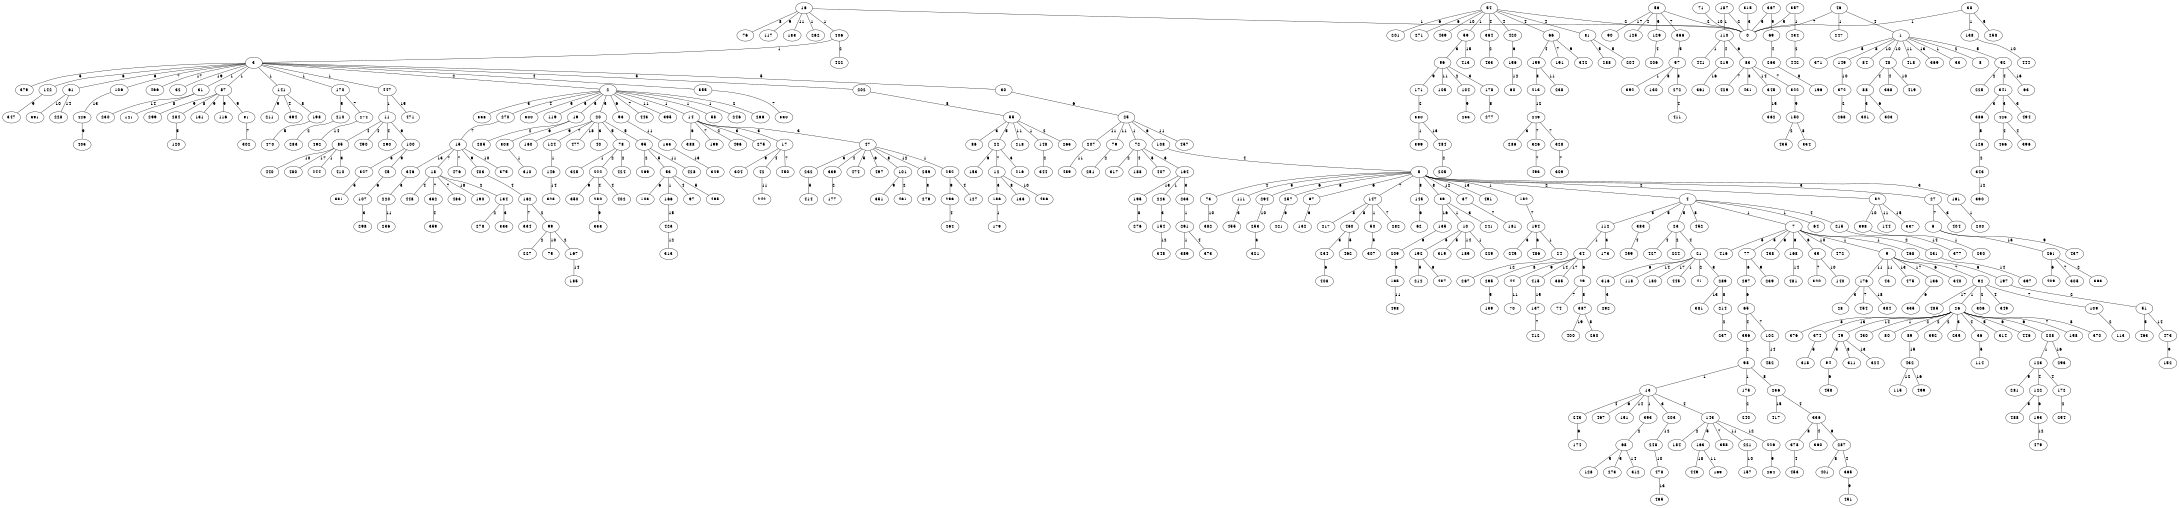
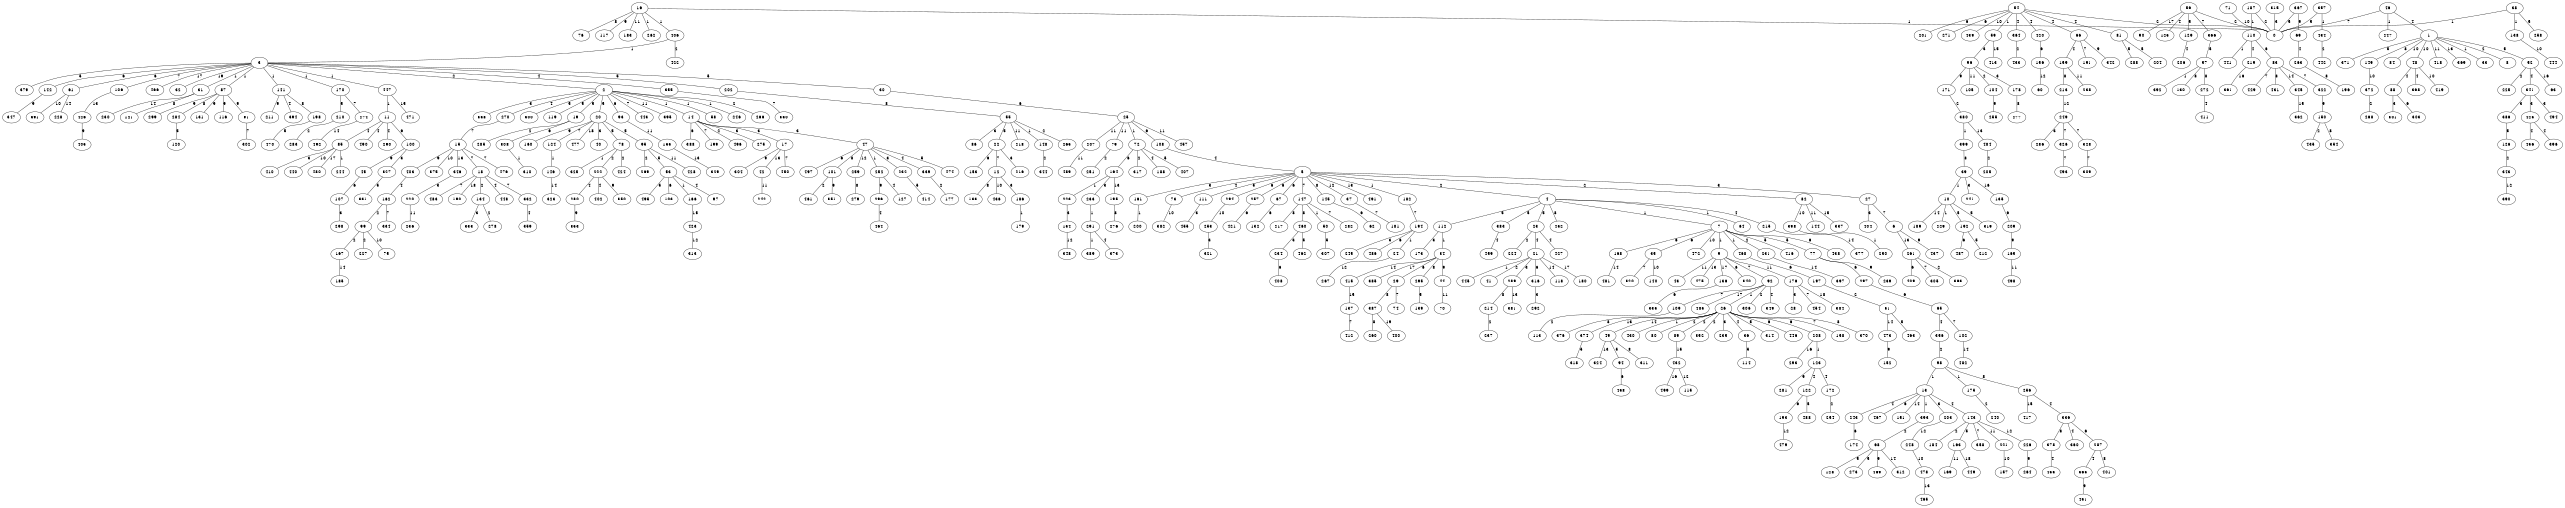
edge "17" -- "42": label "4" -> "13"
edge "5" -- "39": now "399" -- "39"
node "469": added
